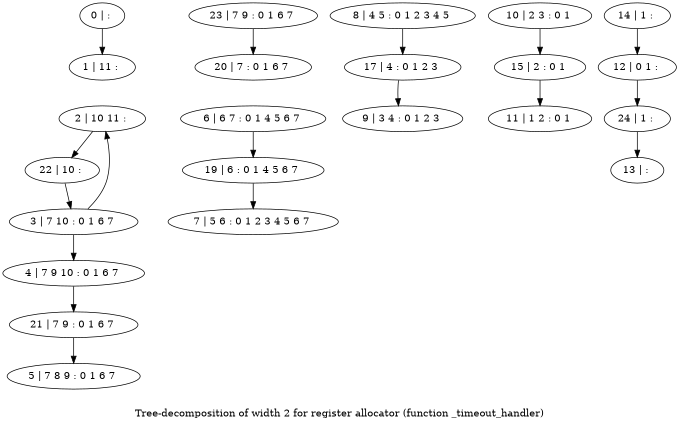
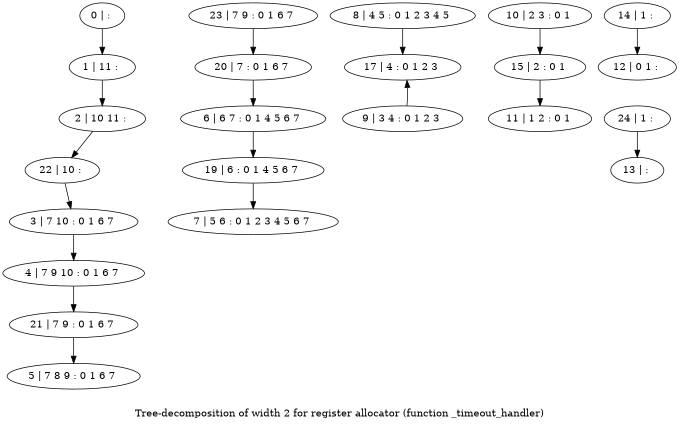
edge "20 | 7 : 0 1 6 7" -> "6 | 6 7 : 0 1 4 5 6 7": added
edge "17 | 4 : 0 1 2 3" -> "9 | 3 4 : 0 1 2 3": reversed
edge "12 | 0 1 :" -> "24 | 1 :": removed
edge "3 | 7 10 : 0 1 6 7" -> "2 | 10 11 :": now "1 | 11 :" -> "2 | 10 11 :"
